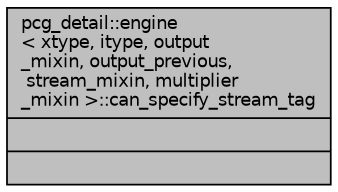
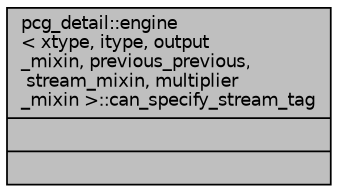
node "pcg_detail::engine": text "_mixin, output_previous," -> "_mixin, previous_previous,"
